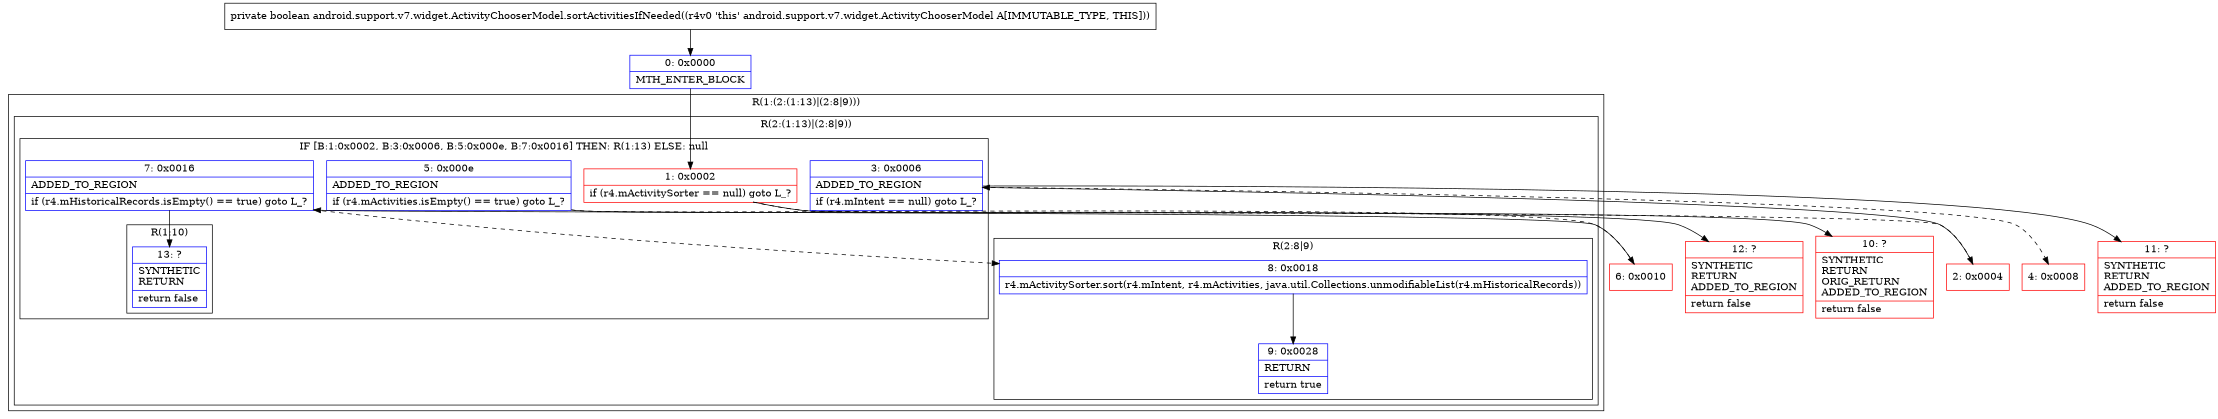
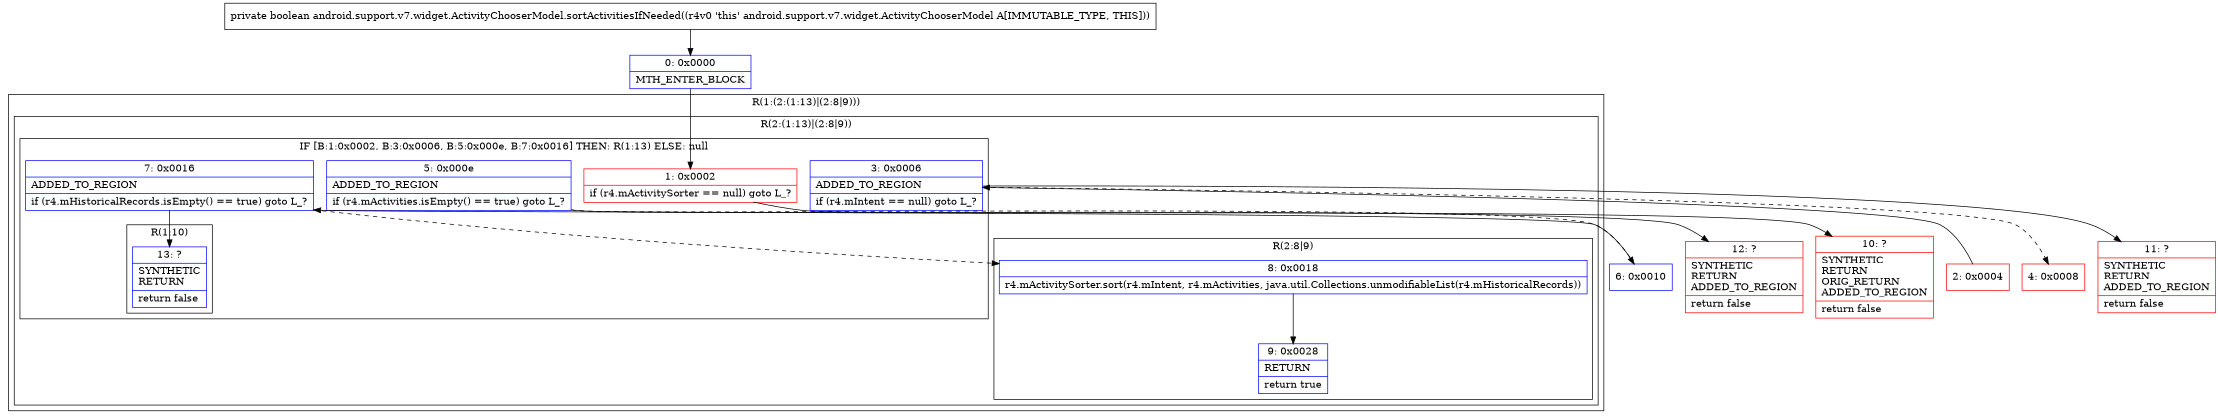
edge "1: 0x0002" -> "2: 0x0004": removed
node "6: 0x0010": color red -> blue
